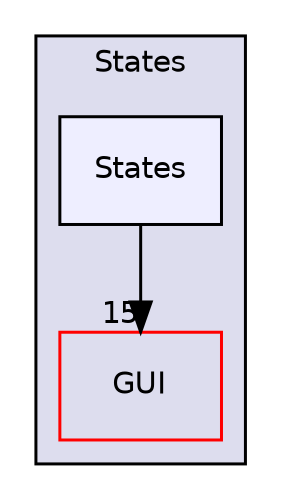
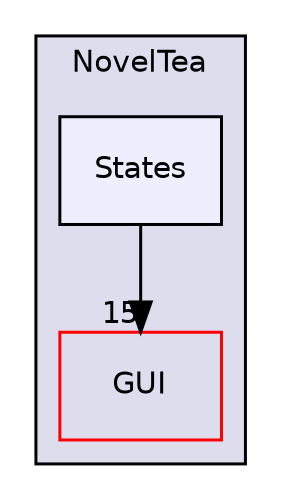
cluster "States": label "States" -> "NovelTea"
